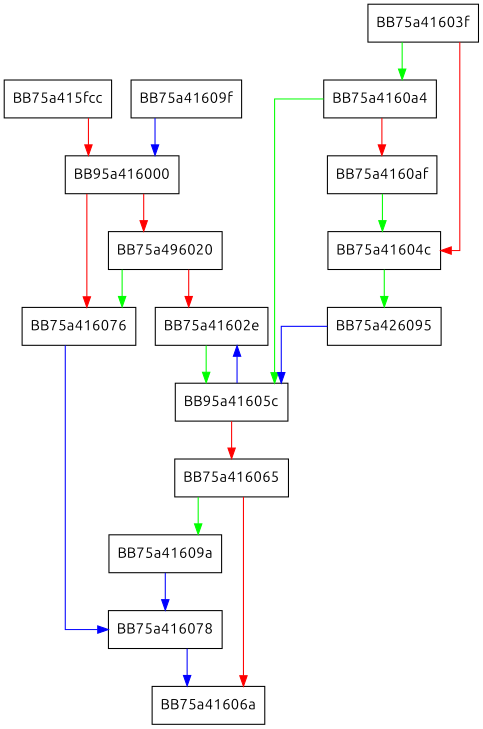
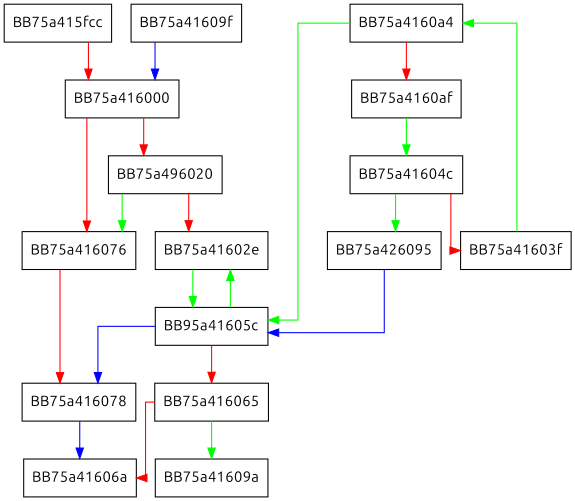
edge "BB75a41603f" -> "BB75a41604c": reversed
node "BB95a416000": label "BB95a416000" -> "BB75a416000"
edge "BB95a41605c" -> "BB75a41602e": color blue -> green
edge "BB75a416076" -> "BB75a416078": color blue -> red
edge "BB75a41609a" -> "BB75a416078": now "BB95a41605c" -> "BB75a416078"
